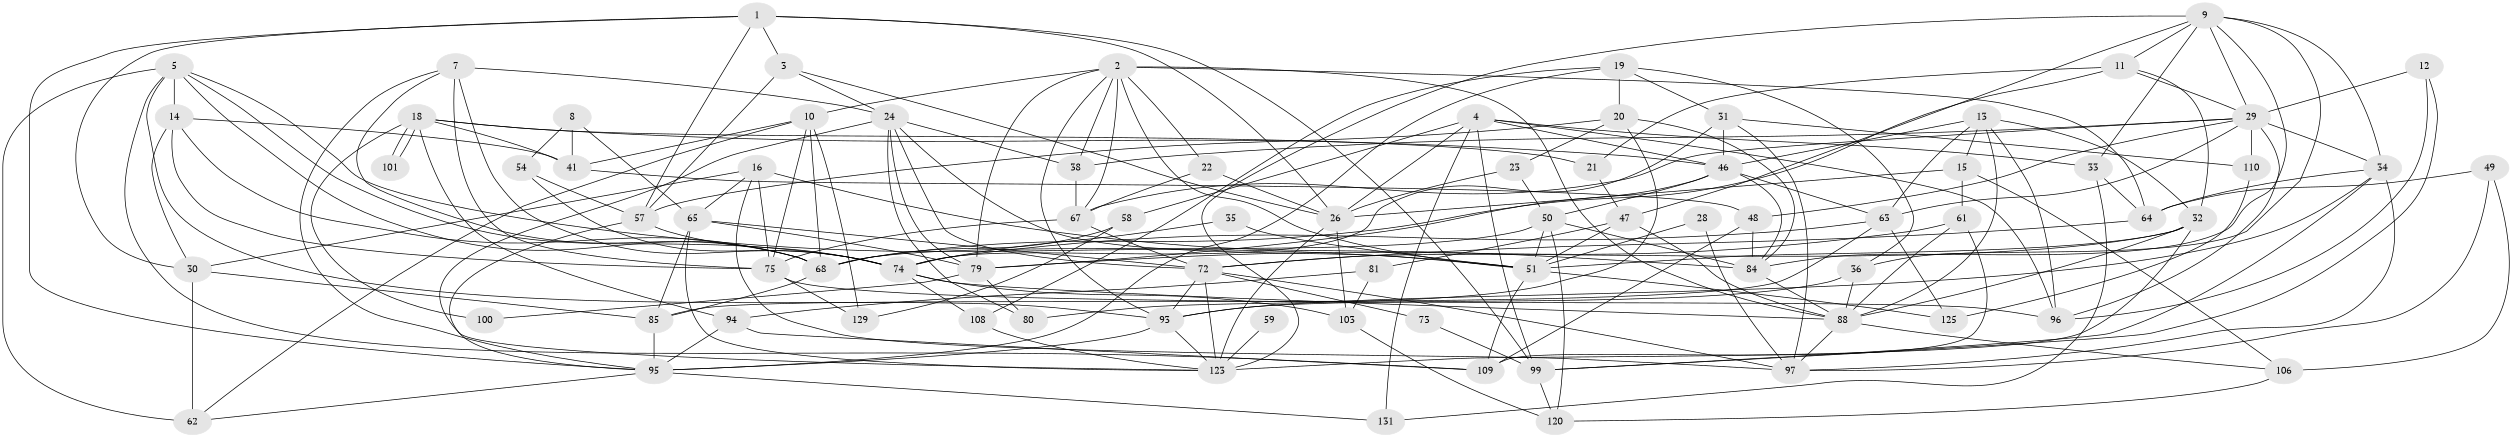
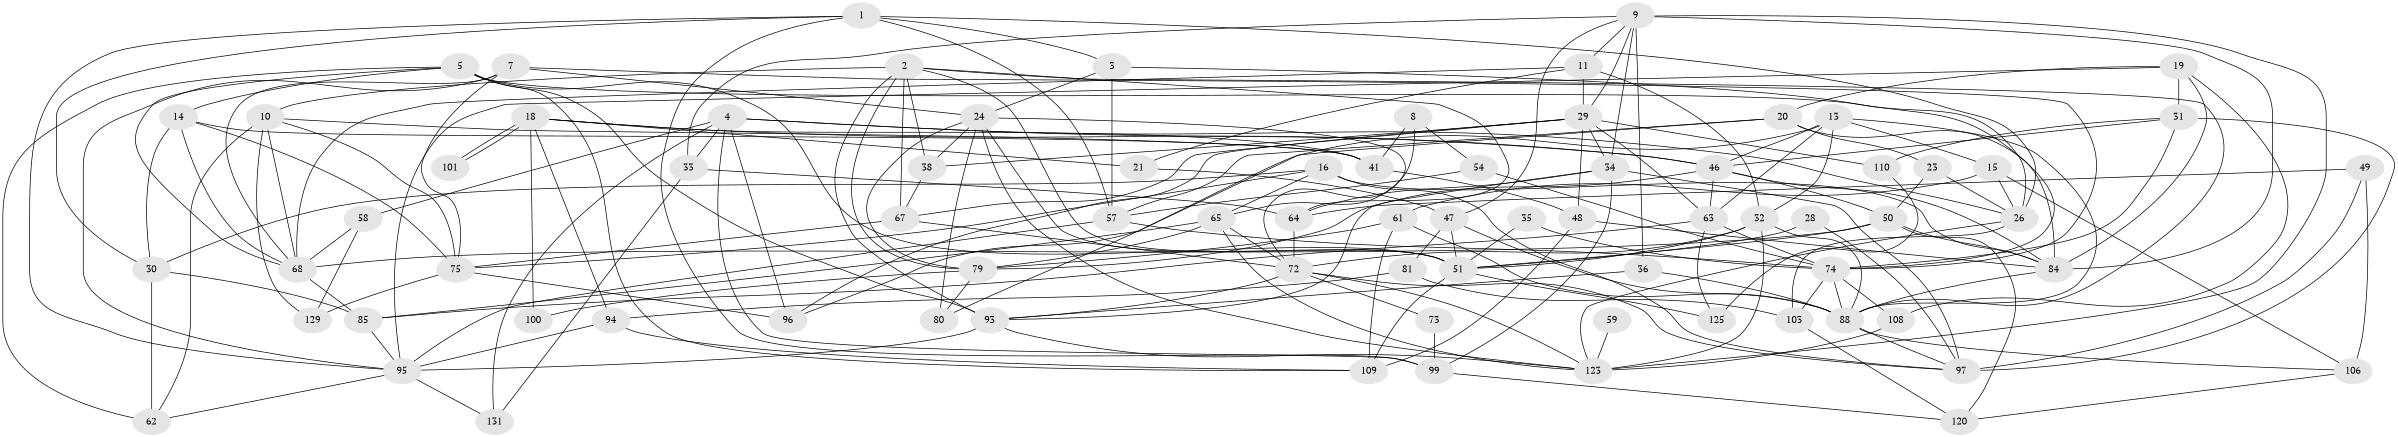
node "12": removed
edge "19" -- "36": now "19" -- "84"
node "22": removed
